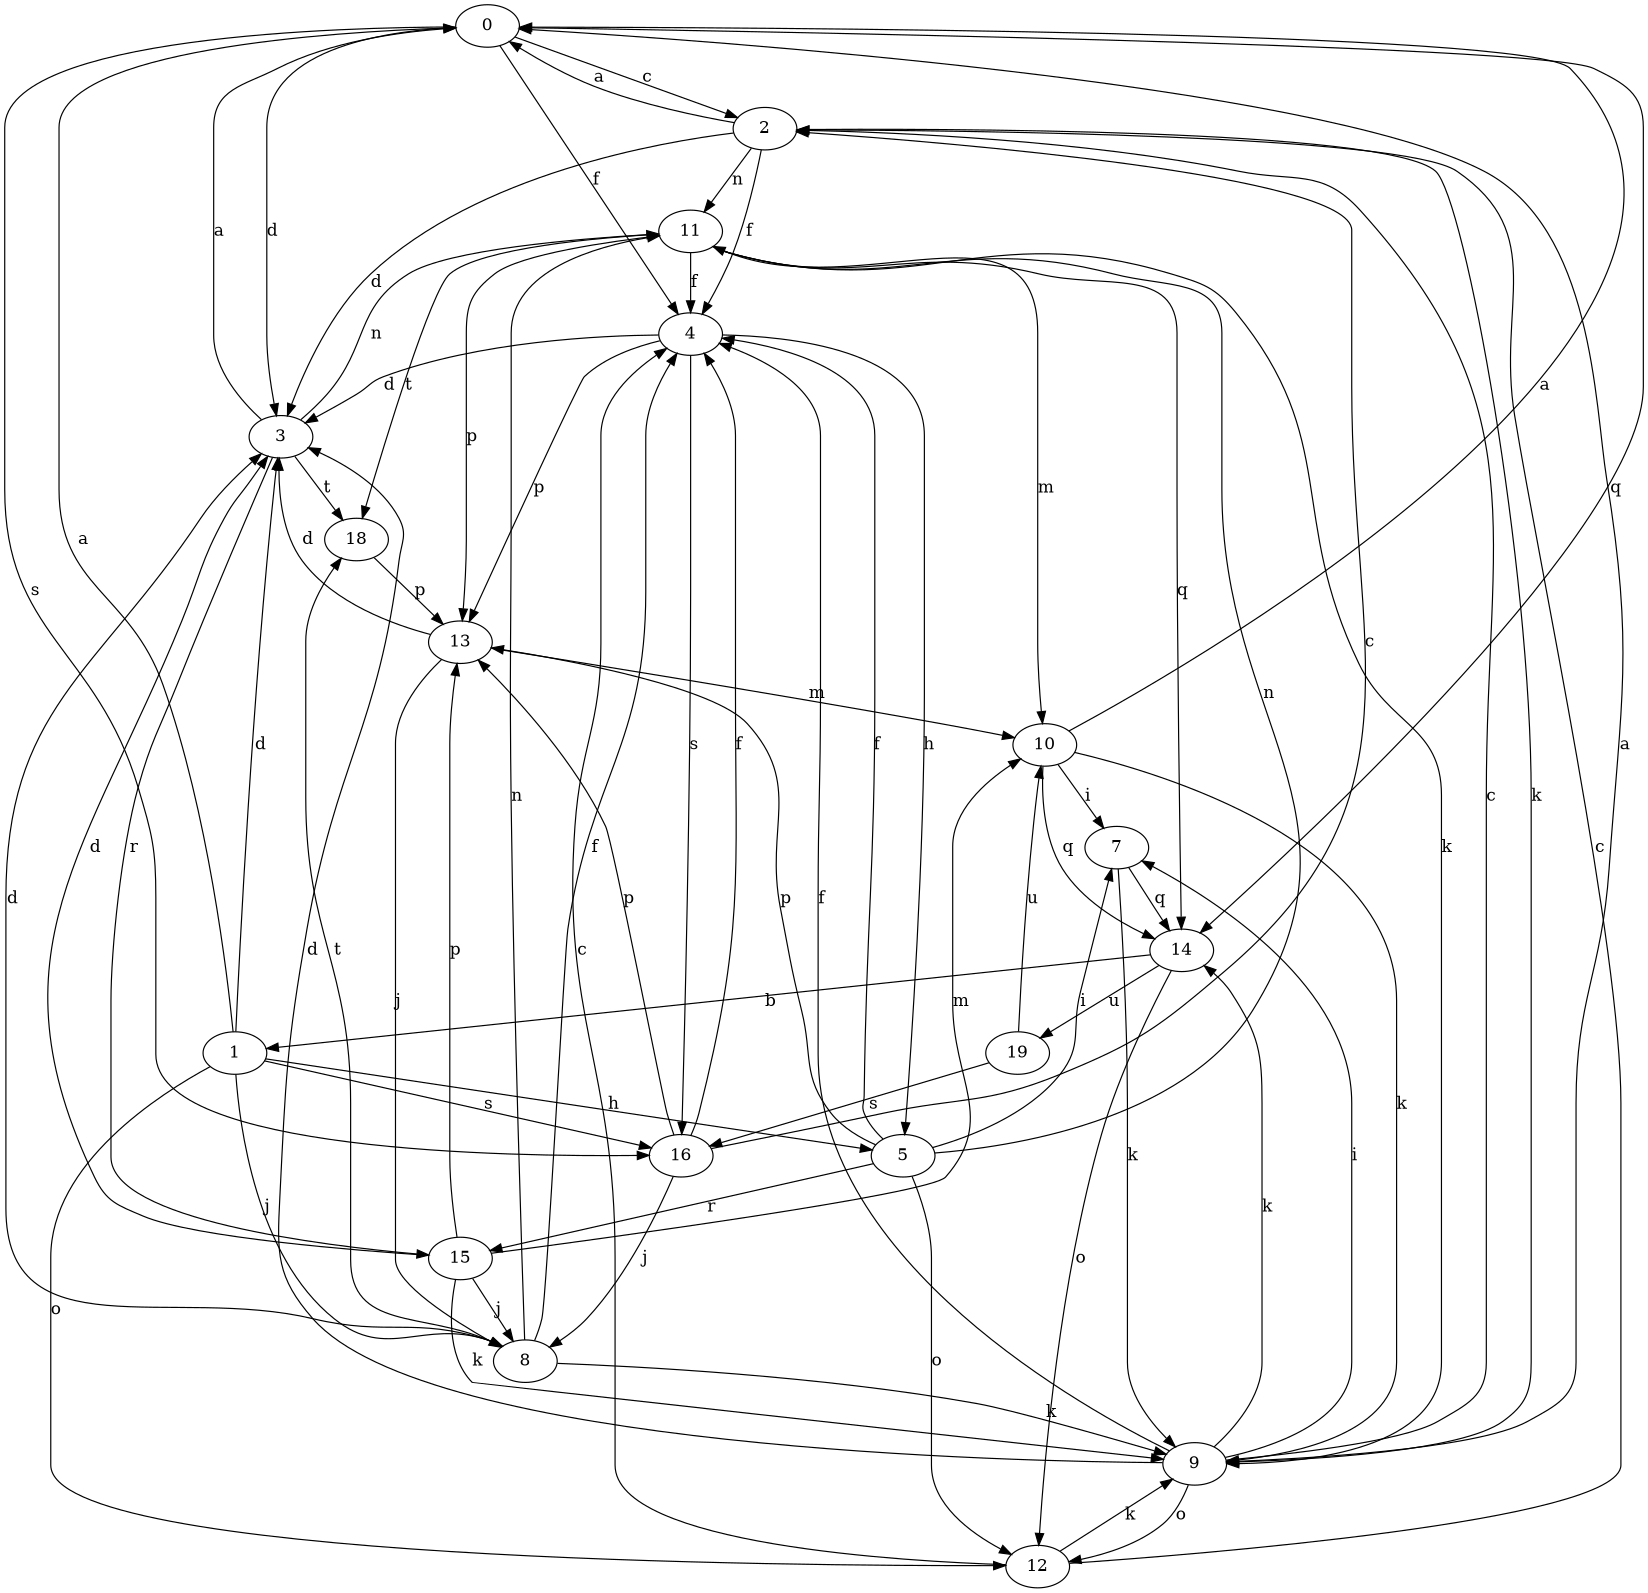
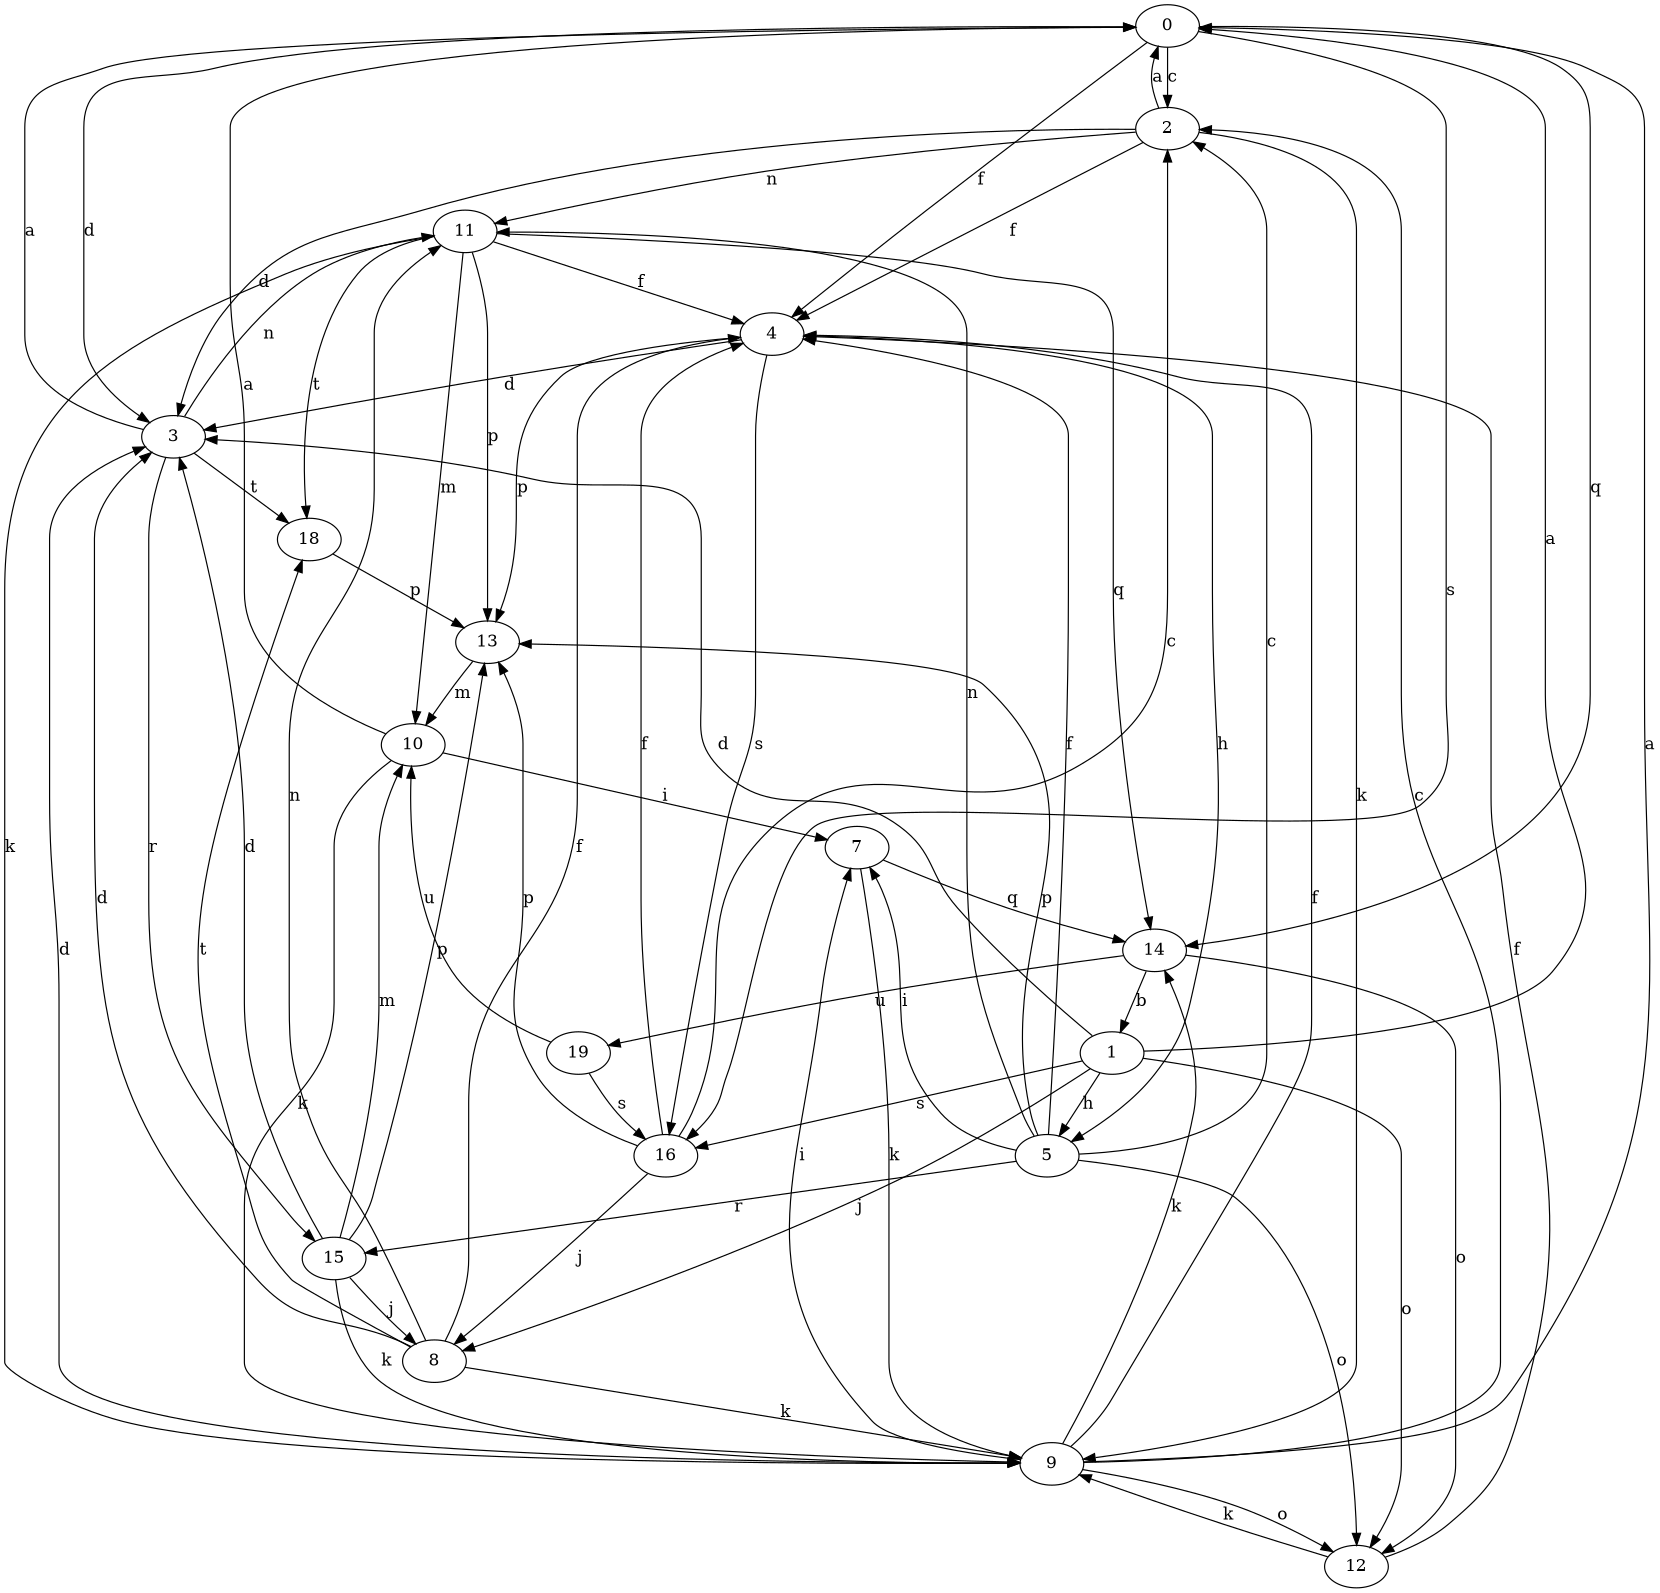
edge "13" -> "3": removed, label "d"
edge "12" -> "2": now "5" -> "2"
edge "10" -> "14": removed, label "q"
edge "12" -> "4": label "c" -> "f"
edge "13" -> "8": removed, label "j"
